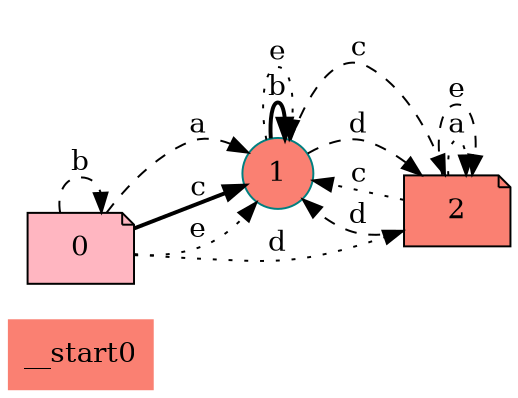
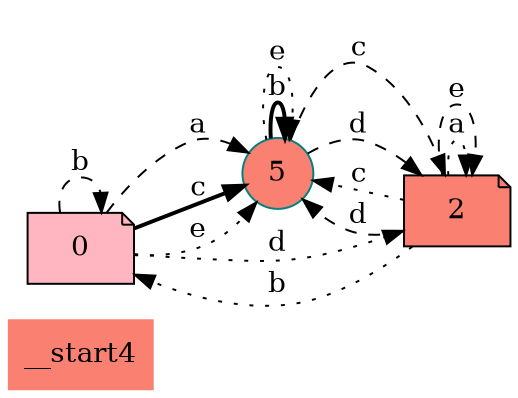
node "1": label "1" -> "5"
edge "2" -> "0": added, label "b"
node "__start0": label "__start0" -> "__start4"
